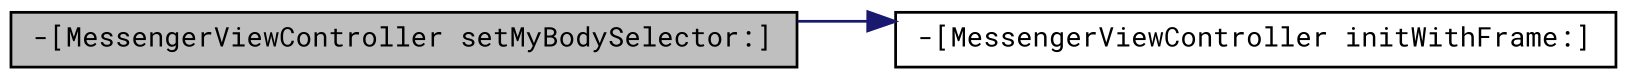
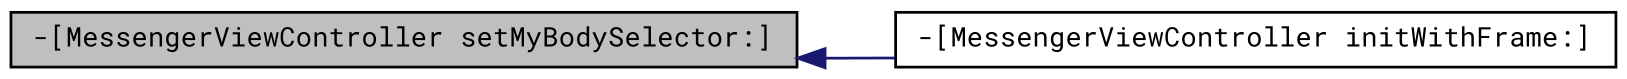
edge "-[MessengerViewController setMyBodySelector:]" -> "-[MessengerViewController initWithFrame:]": reversed
